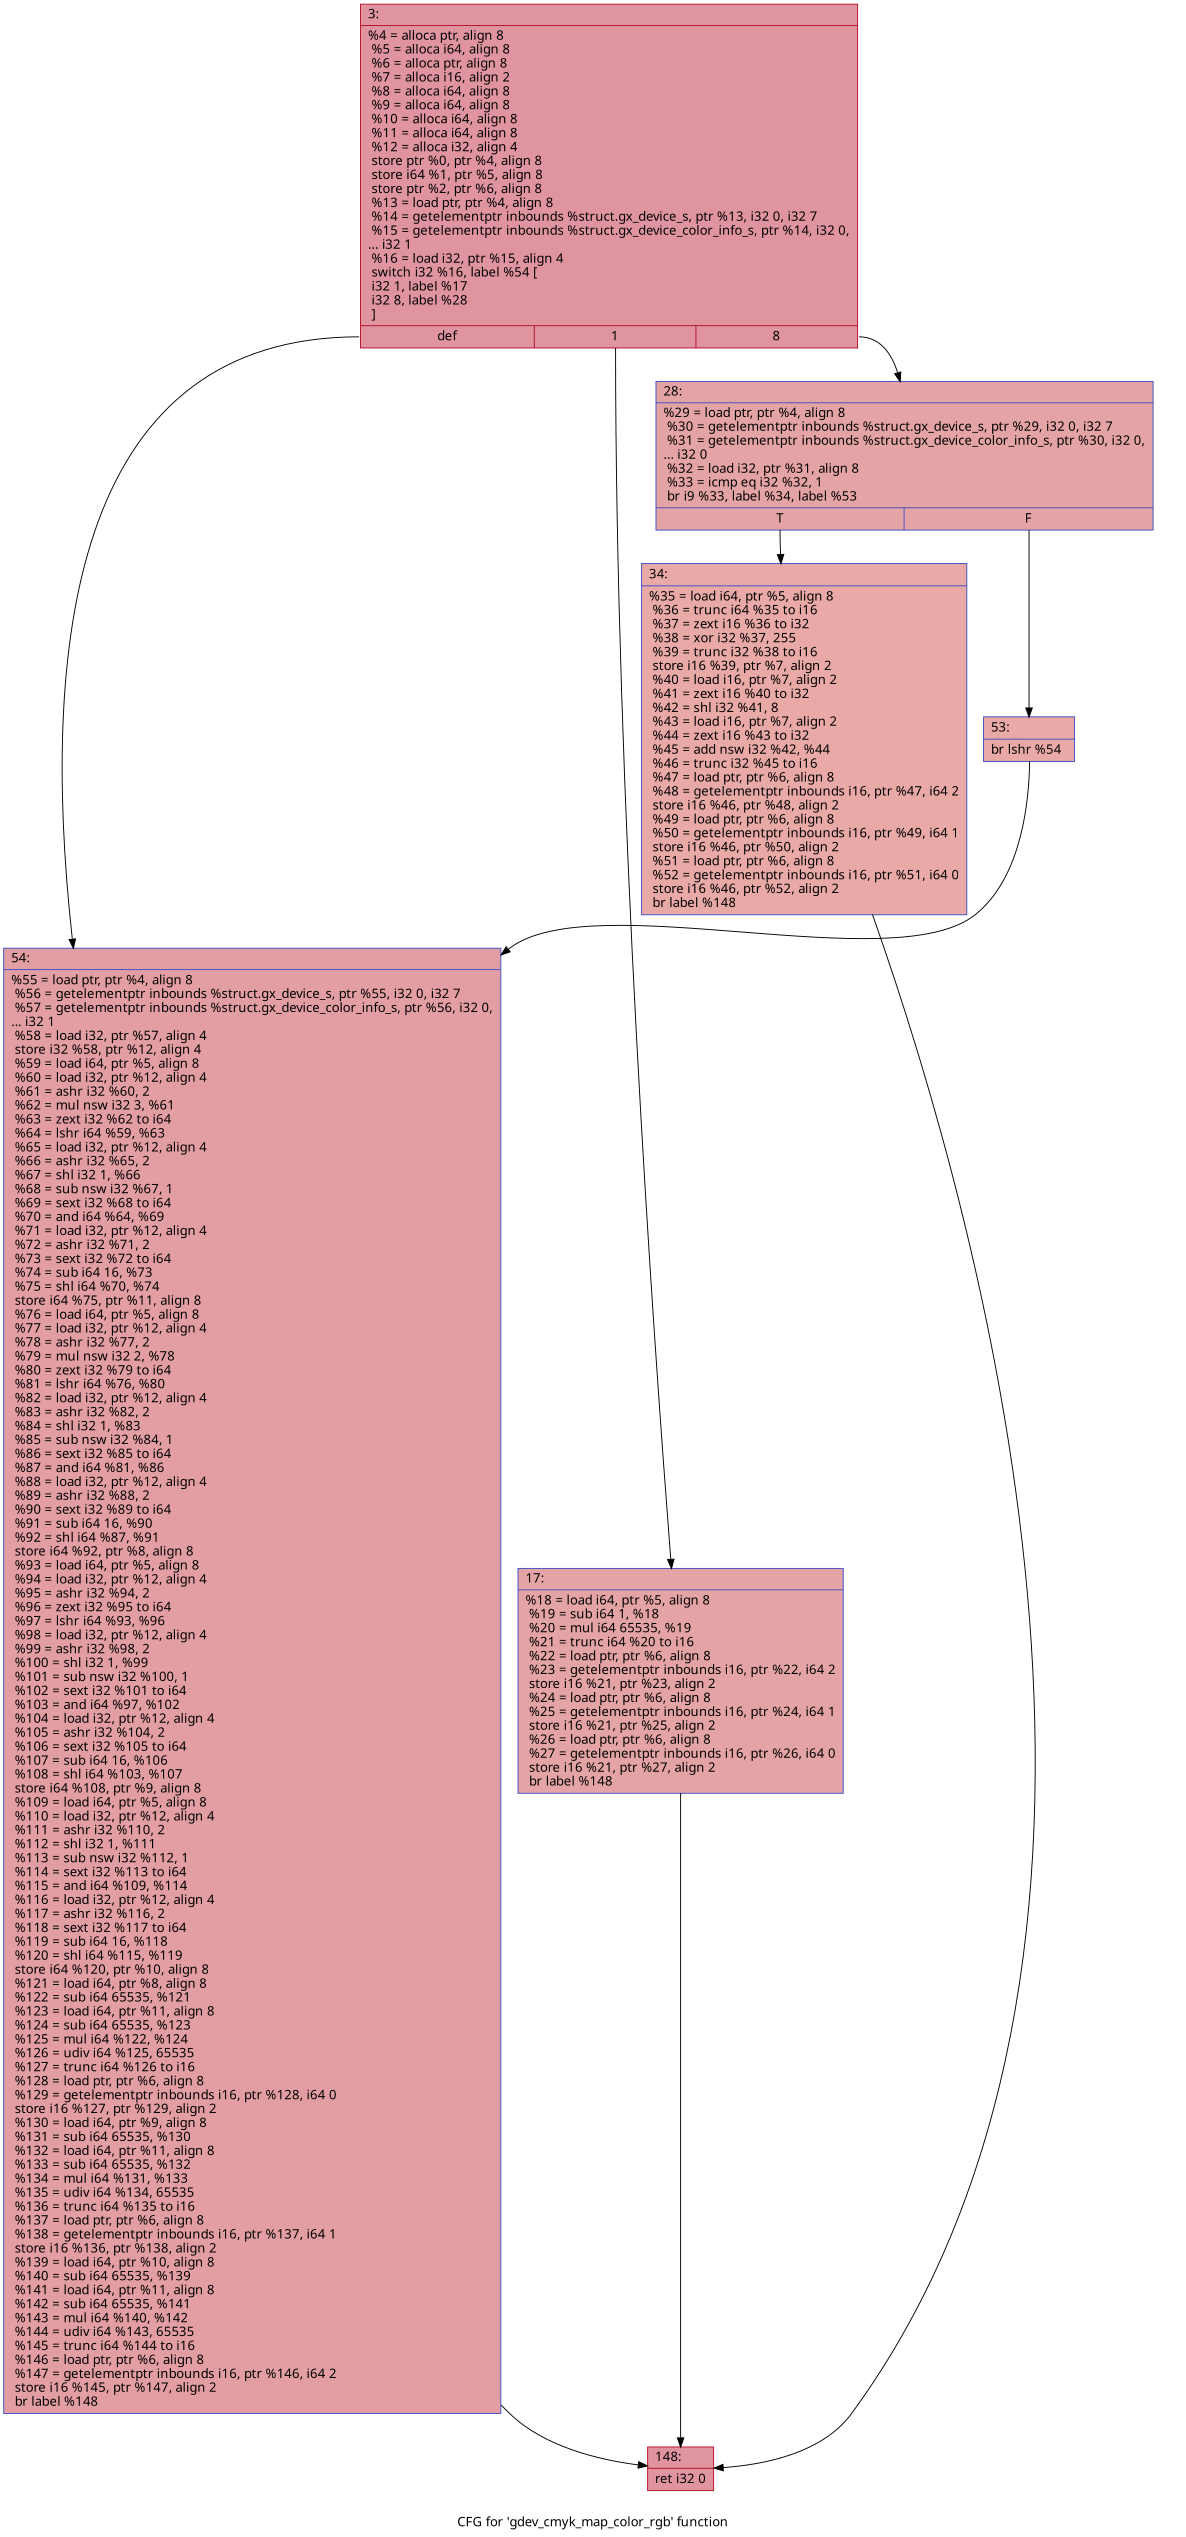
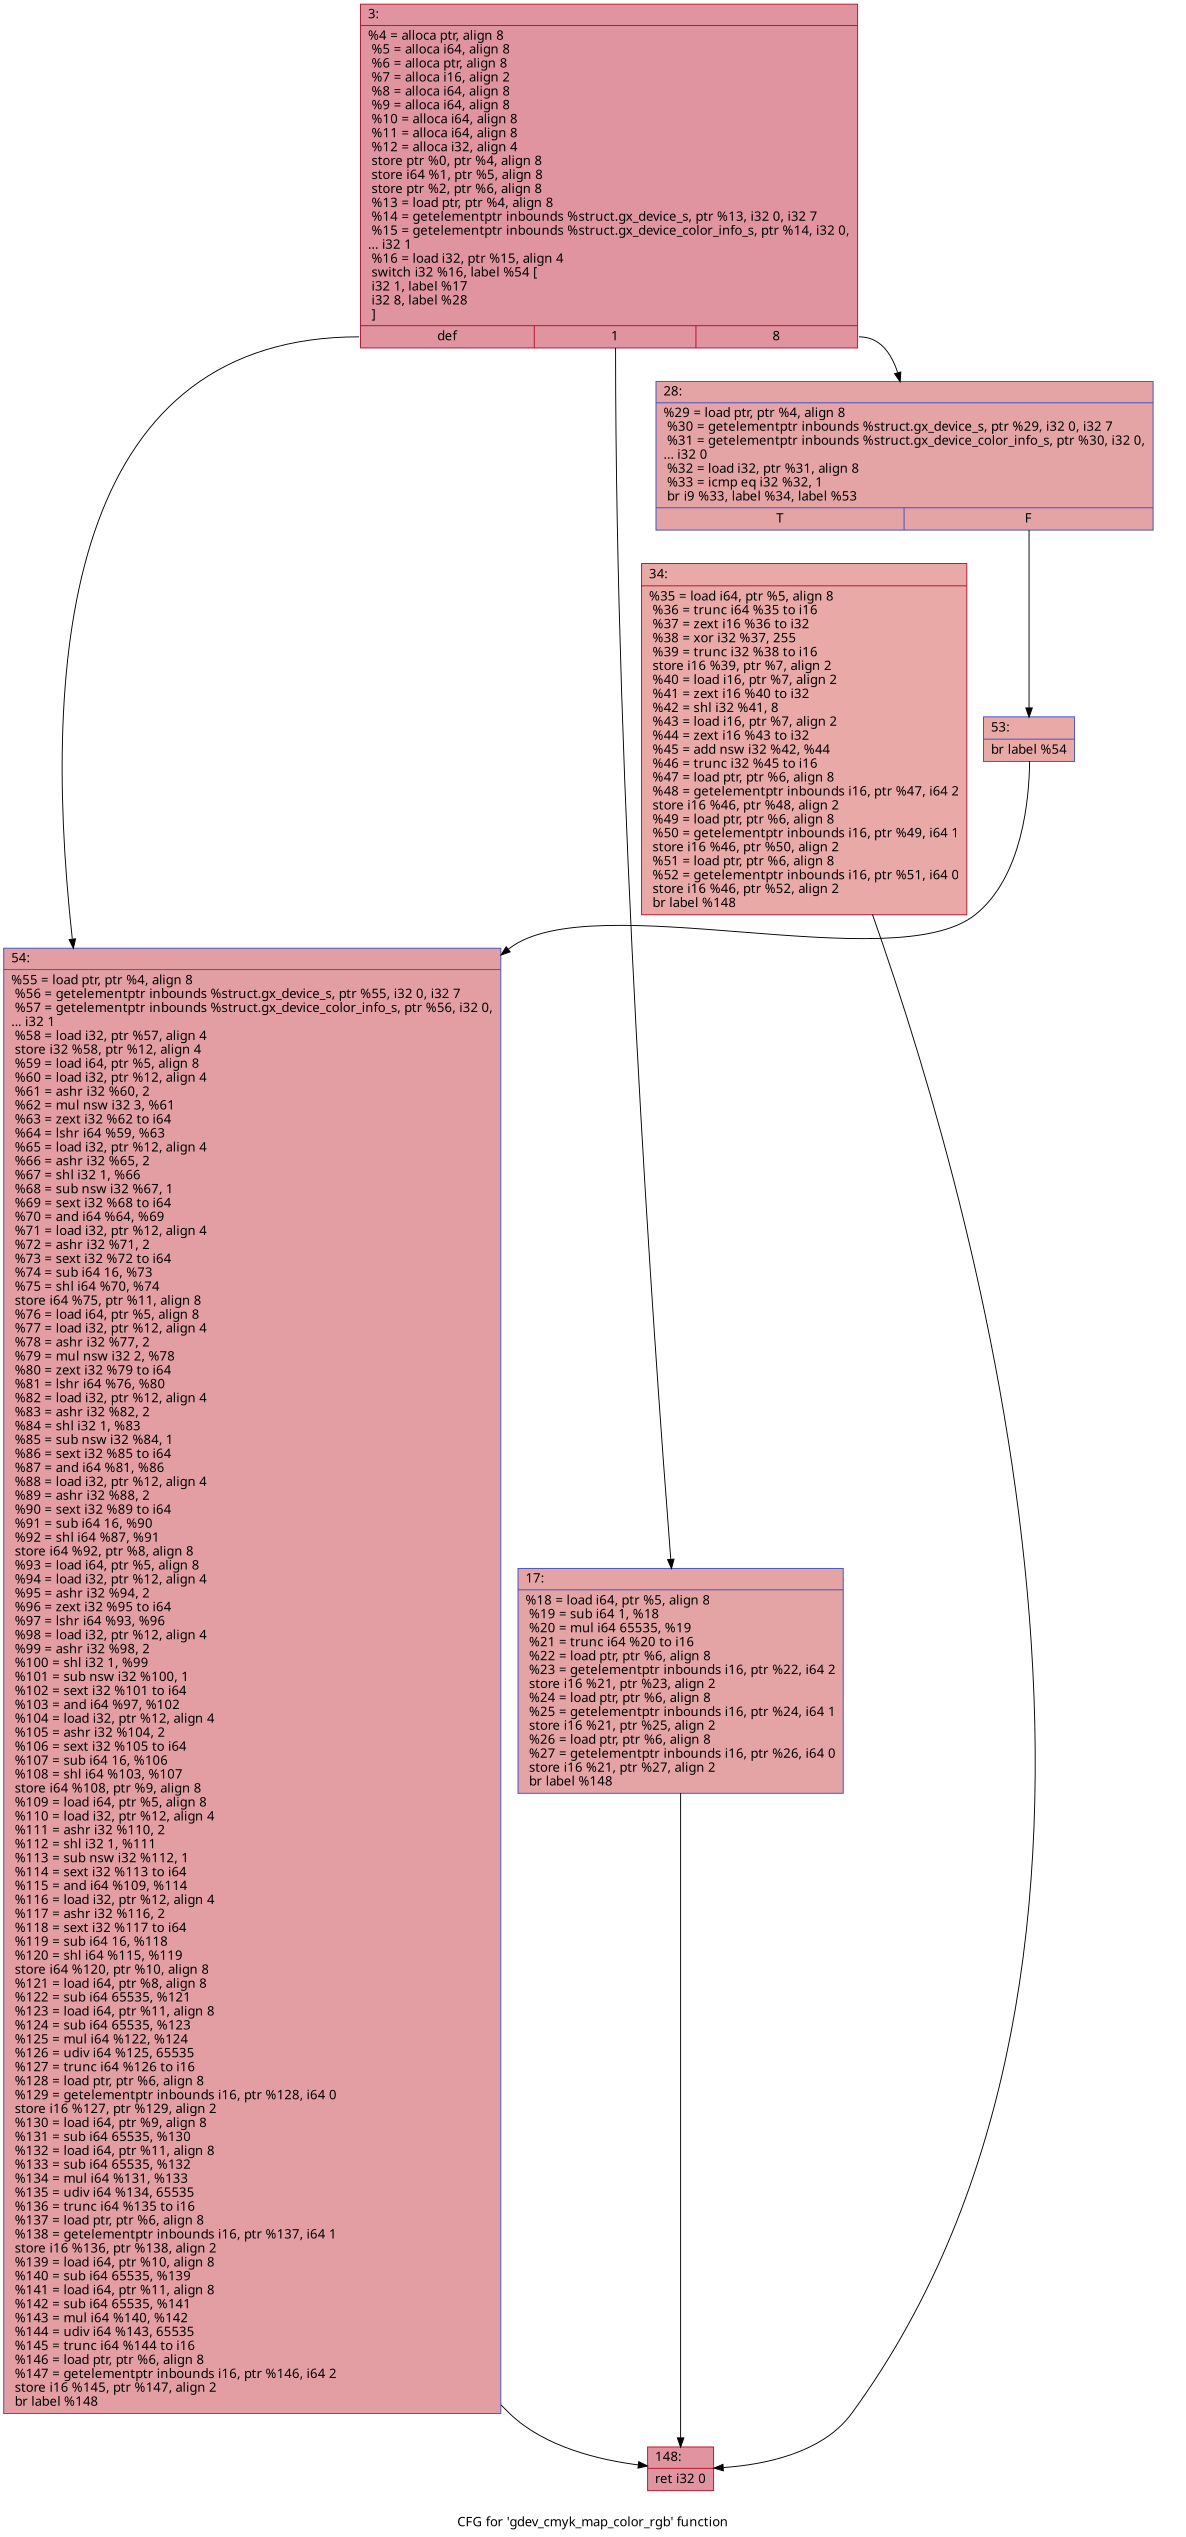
edge "28:" -> "34:": removed
node "34:": color #3d50c3ff -> #b70d28ff
node "53:": text "br lshr %54" -> "br label %54"
